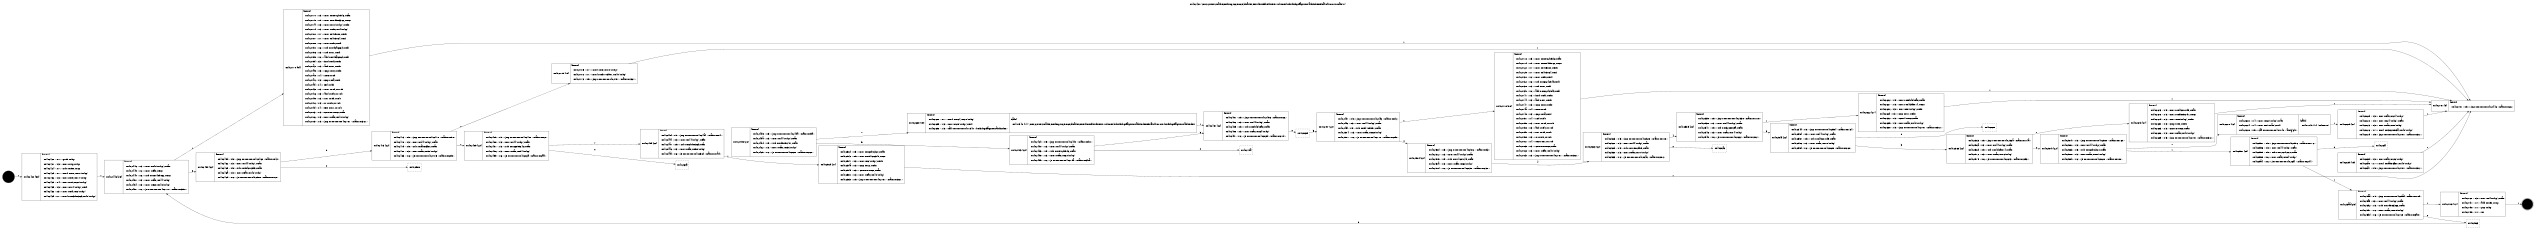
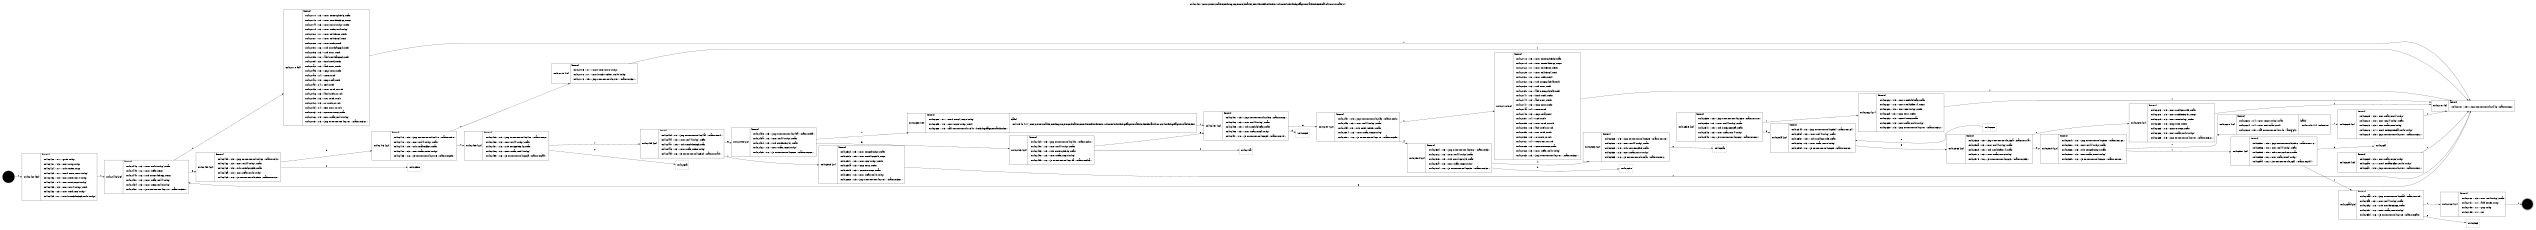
edge "0x40263d" -> "0x4024f7 [22]": now "0x4024e1 [22]" -> "0x4024f7 [22]"
edge "0x402523 [22]" -> "0x402539 [22]": removed, label "4"
edge "0x40254f [22]" -> "0x4026e8": reversed
edge "0x40249f [22]" -> "0x4024b5 [22]": added, label "6"
node "0x402658": added
edge "0x4025c3" -> "0x402446 [23]": now "0x4027e1 [5]" -> "0x402446 [23]"
